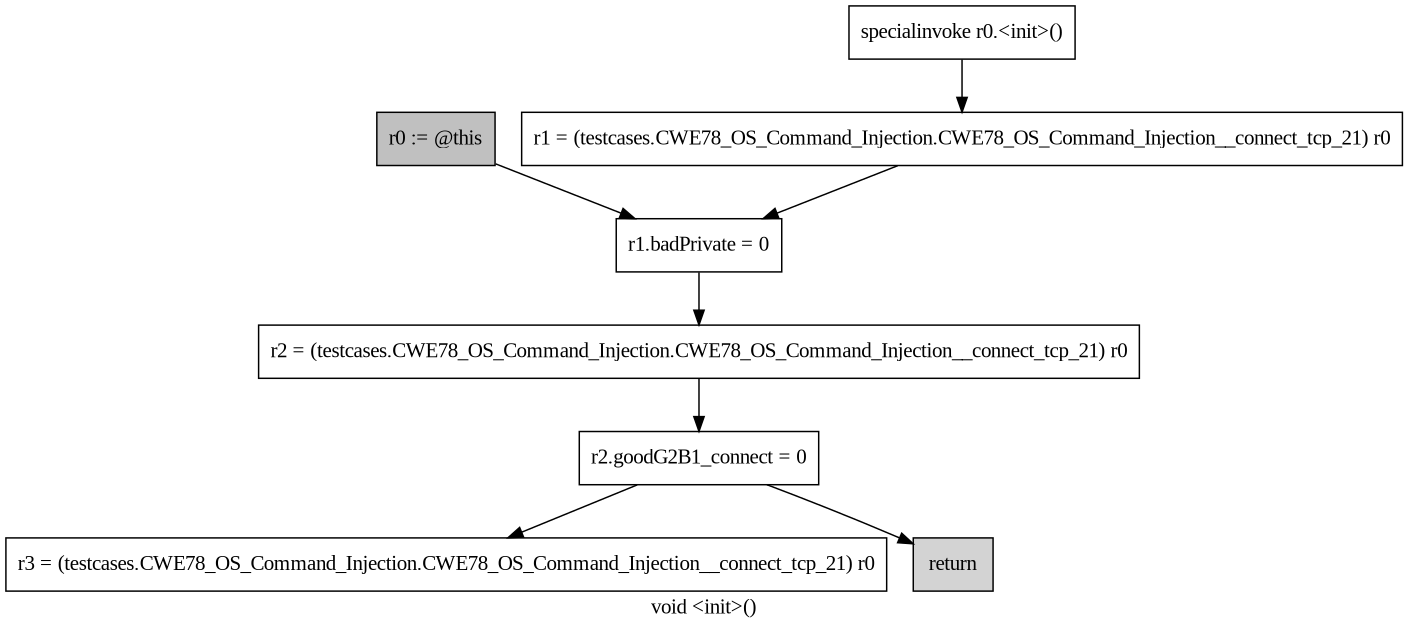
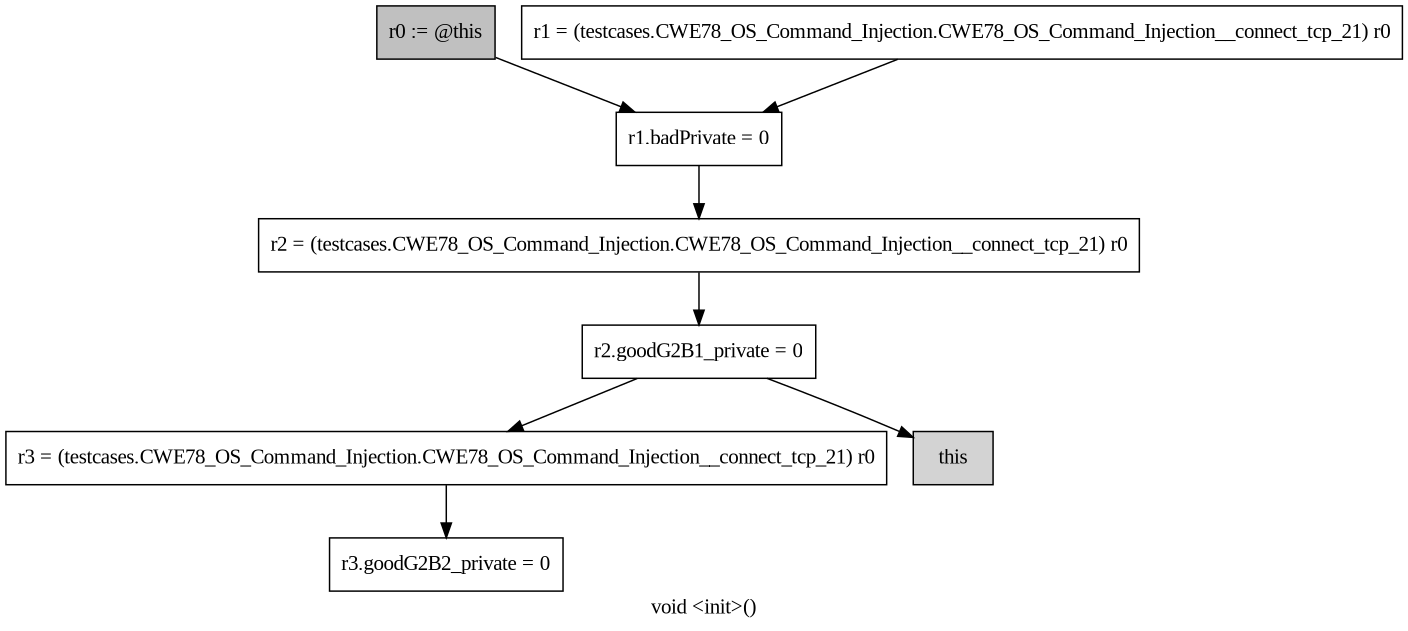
node "specialinvoke r0.<init>()": removed
node "r2.goodG2B1_connect = 0": label "r2.goodG2B1_connect = 0" -> "r2.goodG2B1_private = 0"
node "r3.goodG2B2_private = 0": added
node "return": label "return" -> "this"
